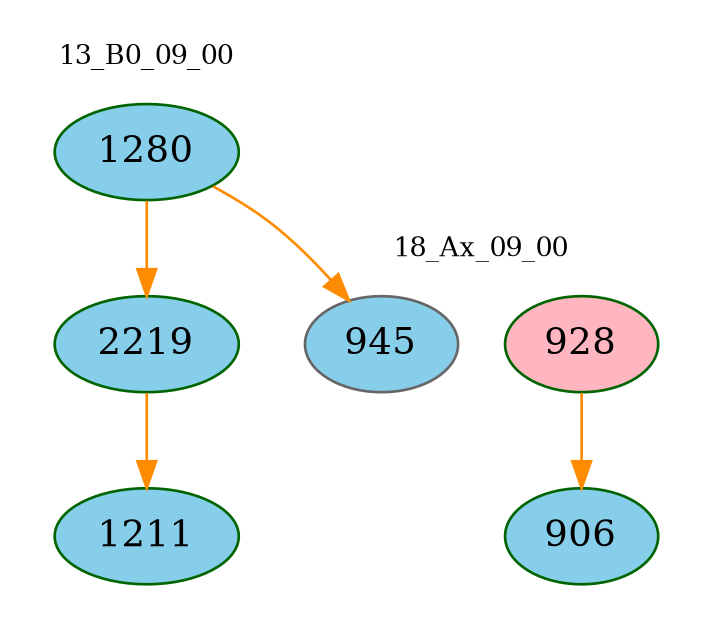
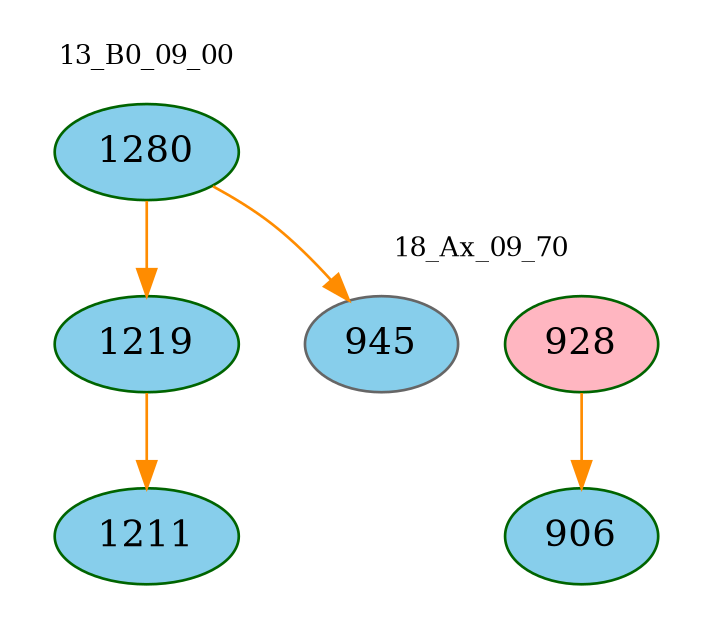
cluster "18_Ax_09_00": label "18_Ax_09_00" -> "18_Ax_09_70"
node "2219": label "2219" -> "1219"
